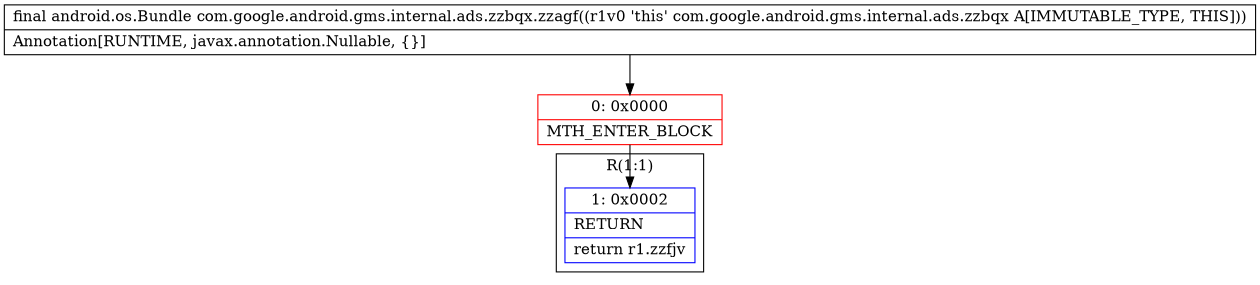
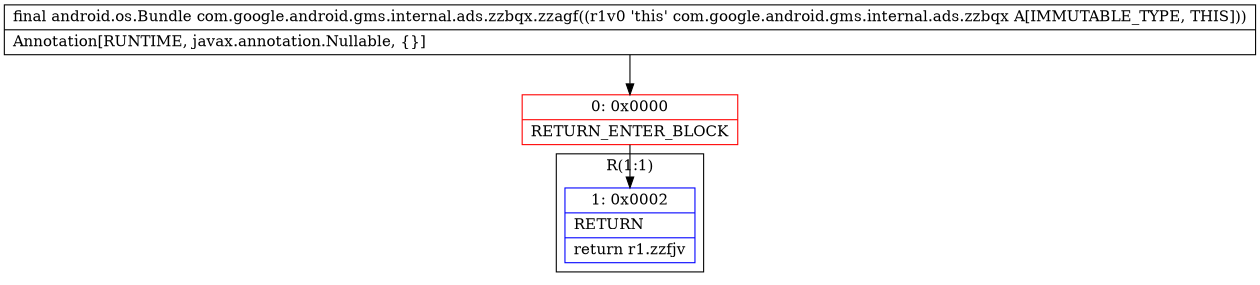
node "0: 0x0000": text "MTH_ENTER_BLOCK" -> "RETURN_ENTER_BLOCK"
